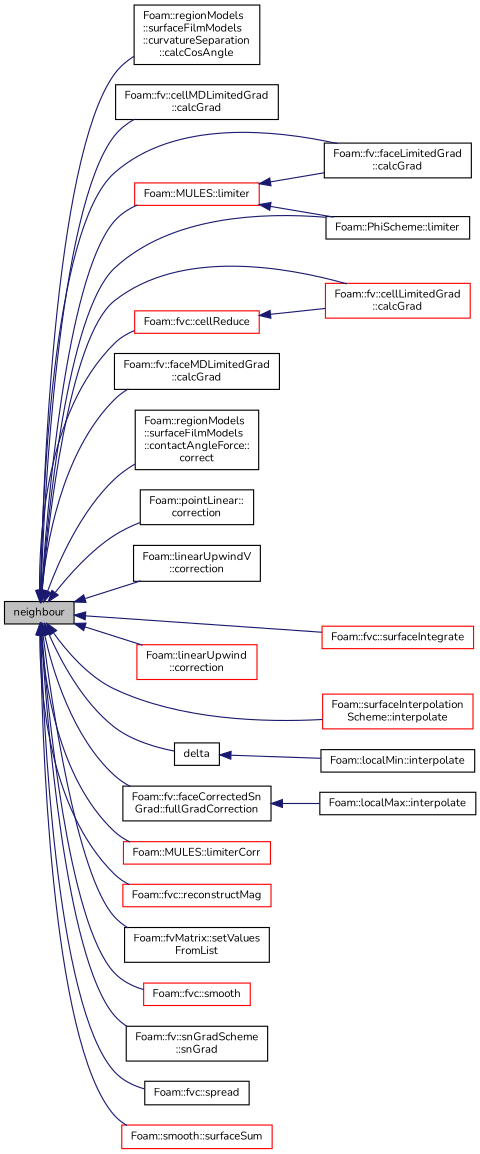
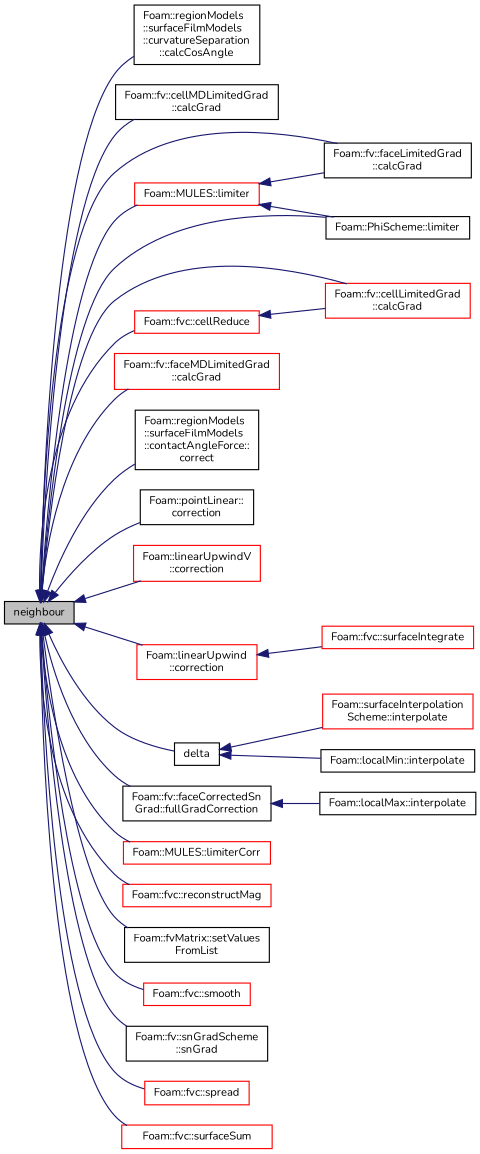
node "Foam::fv::faceMDLimitedGrad ::calcGrad": color black -> red
node "Foam::linearUpwindV ::correction": color black -> red
edge "Foam::fvc::surfaceIntegrate" -> "neighbour": now "Foam::fvc::surfaceIntegrate" -> "Foam::linearUpwind ::correction"
edge "Foam::surfaceInterpolation Scheme::interpolate" -> "neighbour": now "Foam::surfaceInterpolation Scheme::interpolate" -> "delta"
node "Foam::fvc::spread": color black -> red
node "Foam::smooth::surfaceSum": label "Foam::smooth::surfaceSum" -> "Foam::fvc::surfaceSum"
